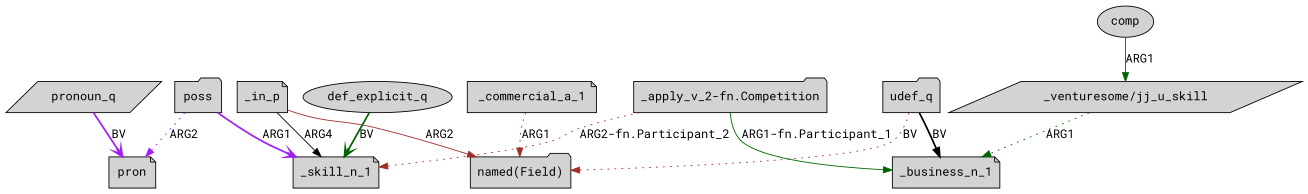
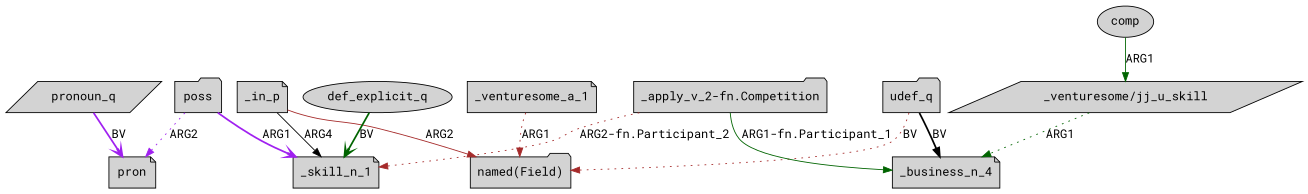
node "_commercial_a_1": label "_commercial_a_1" -> "_venturesome_a_1"
node "_business_n_1": label "_business_n_1" -> "_business_n_4"
